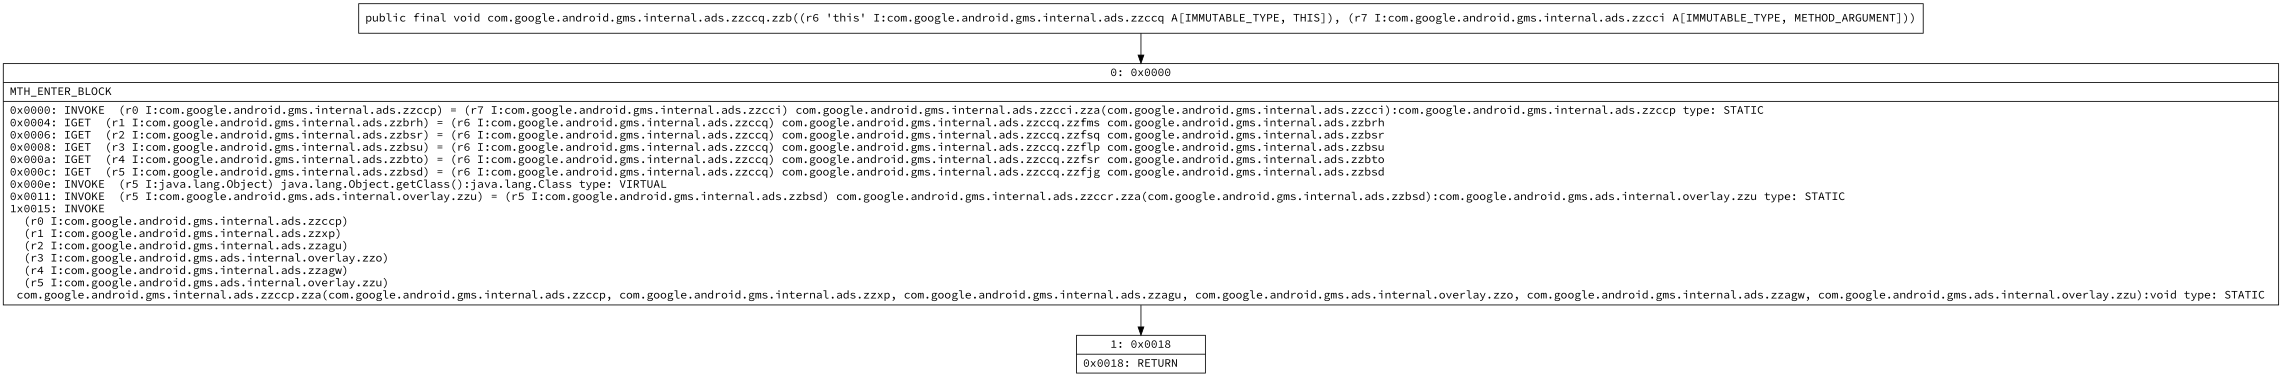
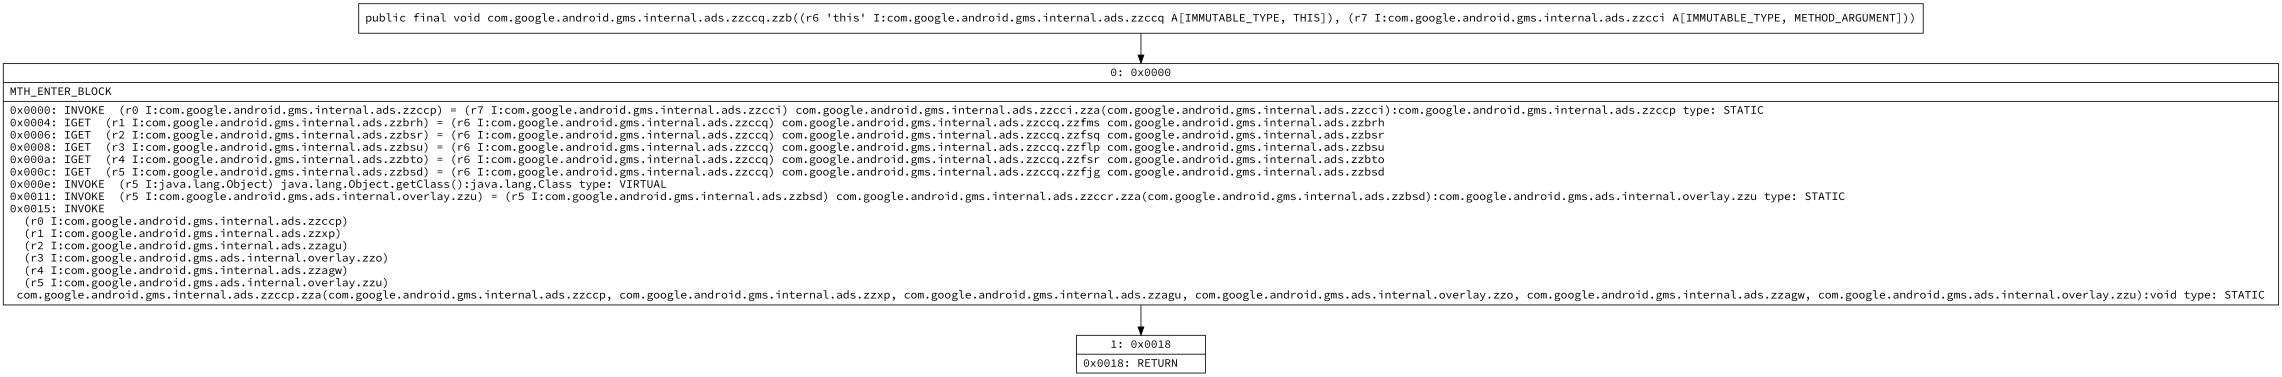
node "0: 0x0000": text "1x0015: INVOKE" -> "0x0015: INVOKE"
